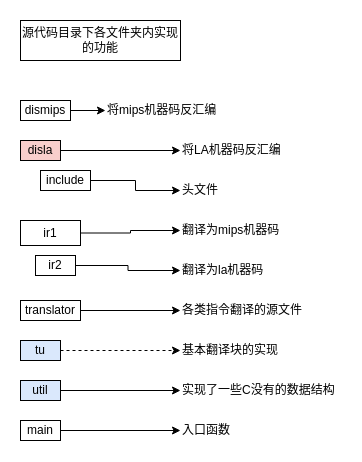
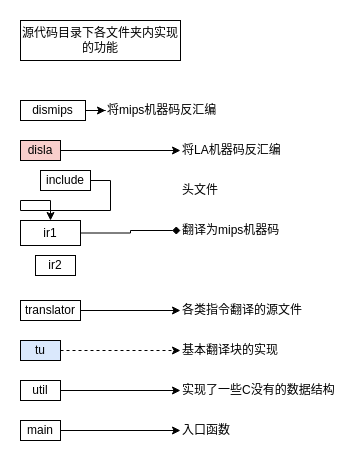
node "dismips": size 50x20 -> 65x20
edge "include" -> "头文件": now "include" -> "ir1"
edge "ir1" -> "翻译为mips机器码": arrowhead classic -> diamond
edge "ir2" -> "翻译为la机器码": removed
node "翻译为la机器码": removed
node "util": fillcolor #dae8fc -> #ffffff
